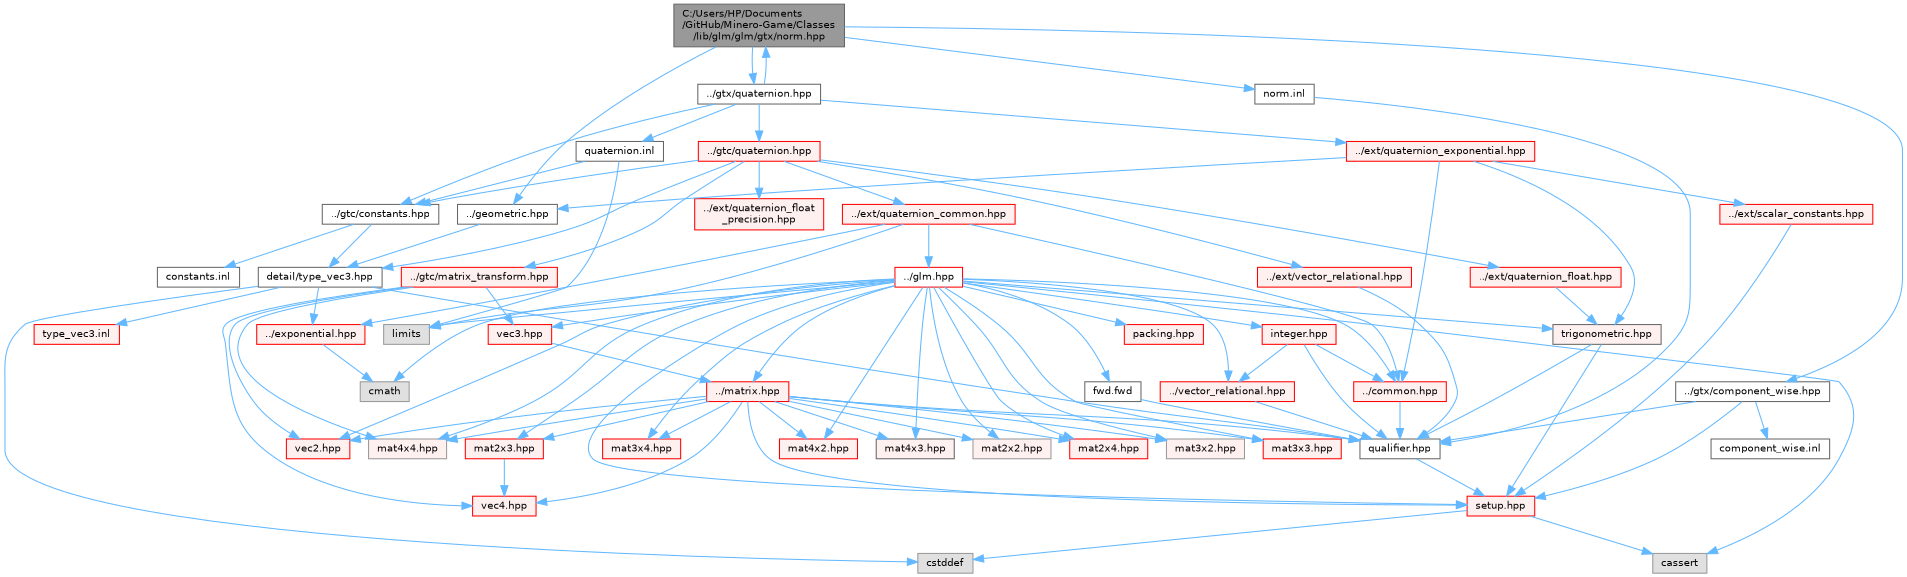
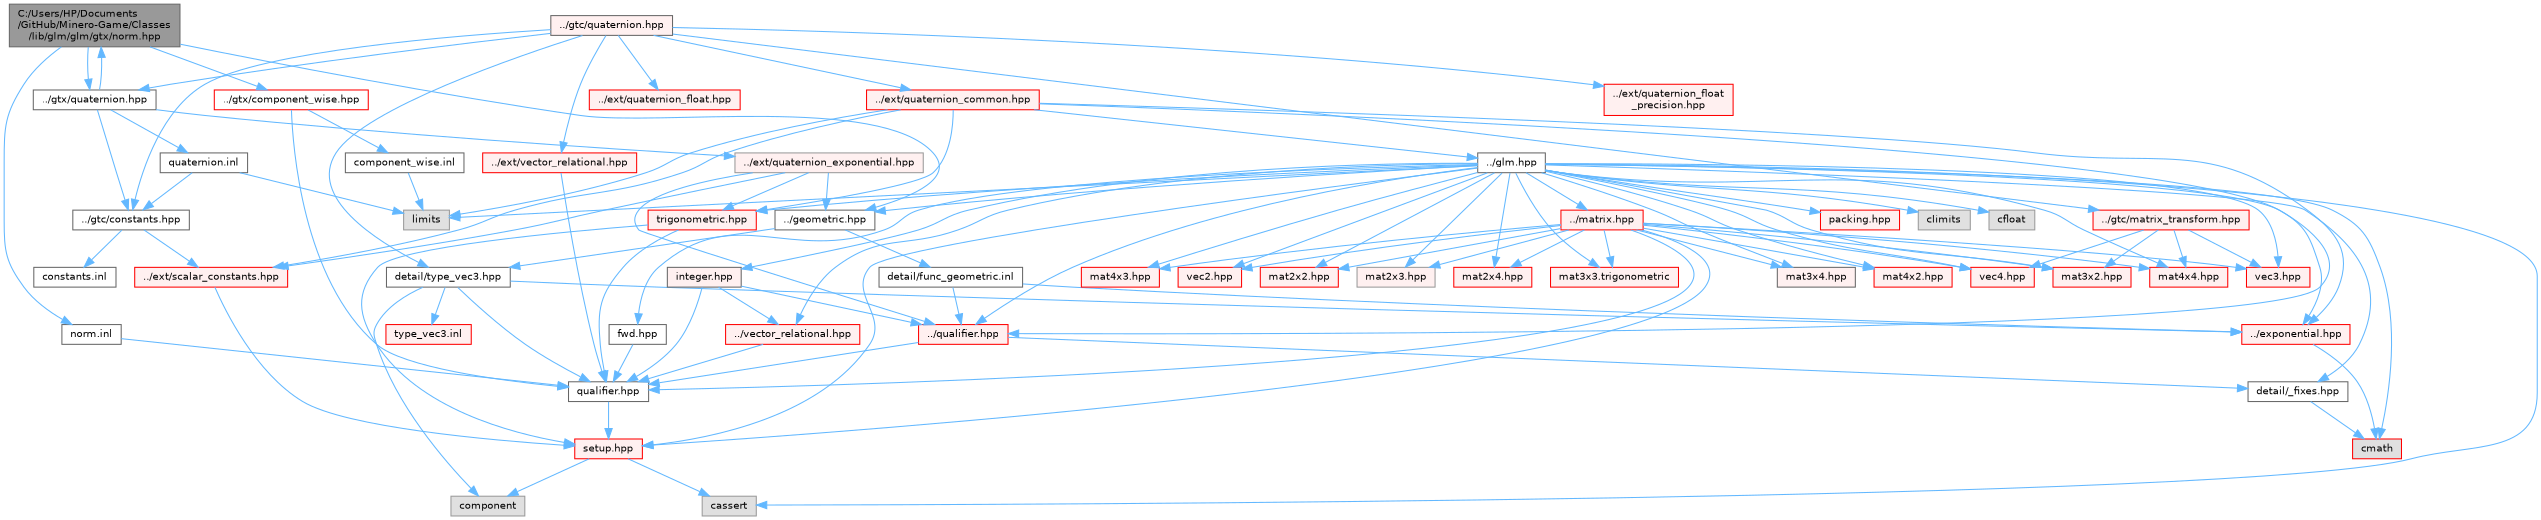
edge "../gtx/quaternion.hpp" -> "../gtc/quaternion.hpp": reversed
node "../gtc/quaternion.hpp": color red -> grey40
node "../ext/quaternion_exponential.hpp": color red -> grey60
edge "../glm.hpp" -> "../exponential.hpp": added
edge "../glm.hpp" -> "../geometric.hpp": added
edge "component_wise.inl" -> "limits": added
edge "../ext/quaternion_common.hpp" -> "../ext/scalar_constants.hpp": added
node "climits": added
node "cfloat": added
edge "../gtc/constants.hpp" -> "detail/type_vec3.hpp": now "../gtc/constants.hpp" -> "../ext/scalar_constants.hpp"
node "../glm.hpp": color red -> grey40
node "detail/func_geometric.inl": added
edge "../ext/quaternion_float.hpp" -> "trigonometric.hpp": now "../ext/quaternion_common.hpp" -> "trigonometric.hpp"
edge "../gtc/matrix_transform.hpp" -> "vec2.hpp": now "../gtc/matrix_transform.hpp" -> "mat3x2.hpp"
node "integer.hpp": color red -> grey40
node "trigonometric.hpp": color grey40 -> red
edge "vec3.hpp" -> "../matrix.hpp": reversed
node "cmath": color grey60 -> red
node "fwd.fwd": label "fwd.fwd" -> "fwd.hpp"
node "../common.hpp": label "../common.hpp" -> "../qualifier.hpp"
node "../gtx/component_wise.hpp": color grey40 -> red
node "detail/_fixes.hpp": added
node "mat4x4.hpp": color grey60 -> red
node "mat2x3.hpp": color red -> grey60
node "mat3x4.hpp": color red -> grey40
node "mat4x3.hpp": color grey40 -> red
node "mat2x2.hpp": color grey60 -> red
node "mat3x2.hpp": color grey60 -> red
node "mat3x3.hpp": label "mat3x3.hpp" -> "mat3x3.trigonometric"
edge "../gtx/component_wise.hpp" -> "setup.hpp": removed
edge "mat2x3.hpp" -> "vec4.hpp": now "../glm.hpp" -> "vec4.hpp"
node "cstddef": label "cstddef" -> "component"
